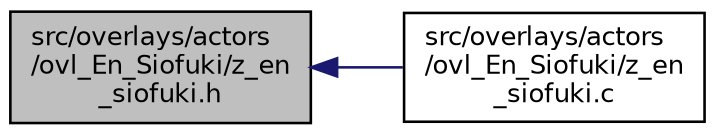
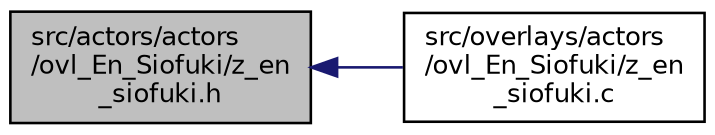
node "src/overlays/actors /ovl_En_Siofuki/z_en _siofuki.h": label "src/overlays/actors /ovl_En_Siofuki/z_en _siofuki.h" -> "src/actors/actors /ovl_En_Siofuki/z_en _siofuki.h"
